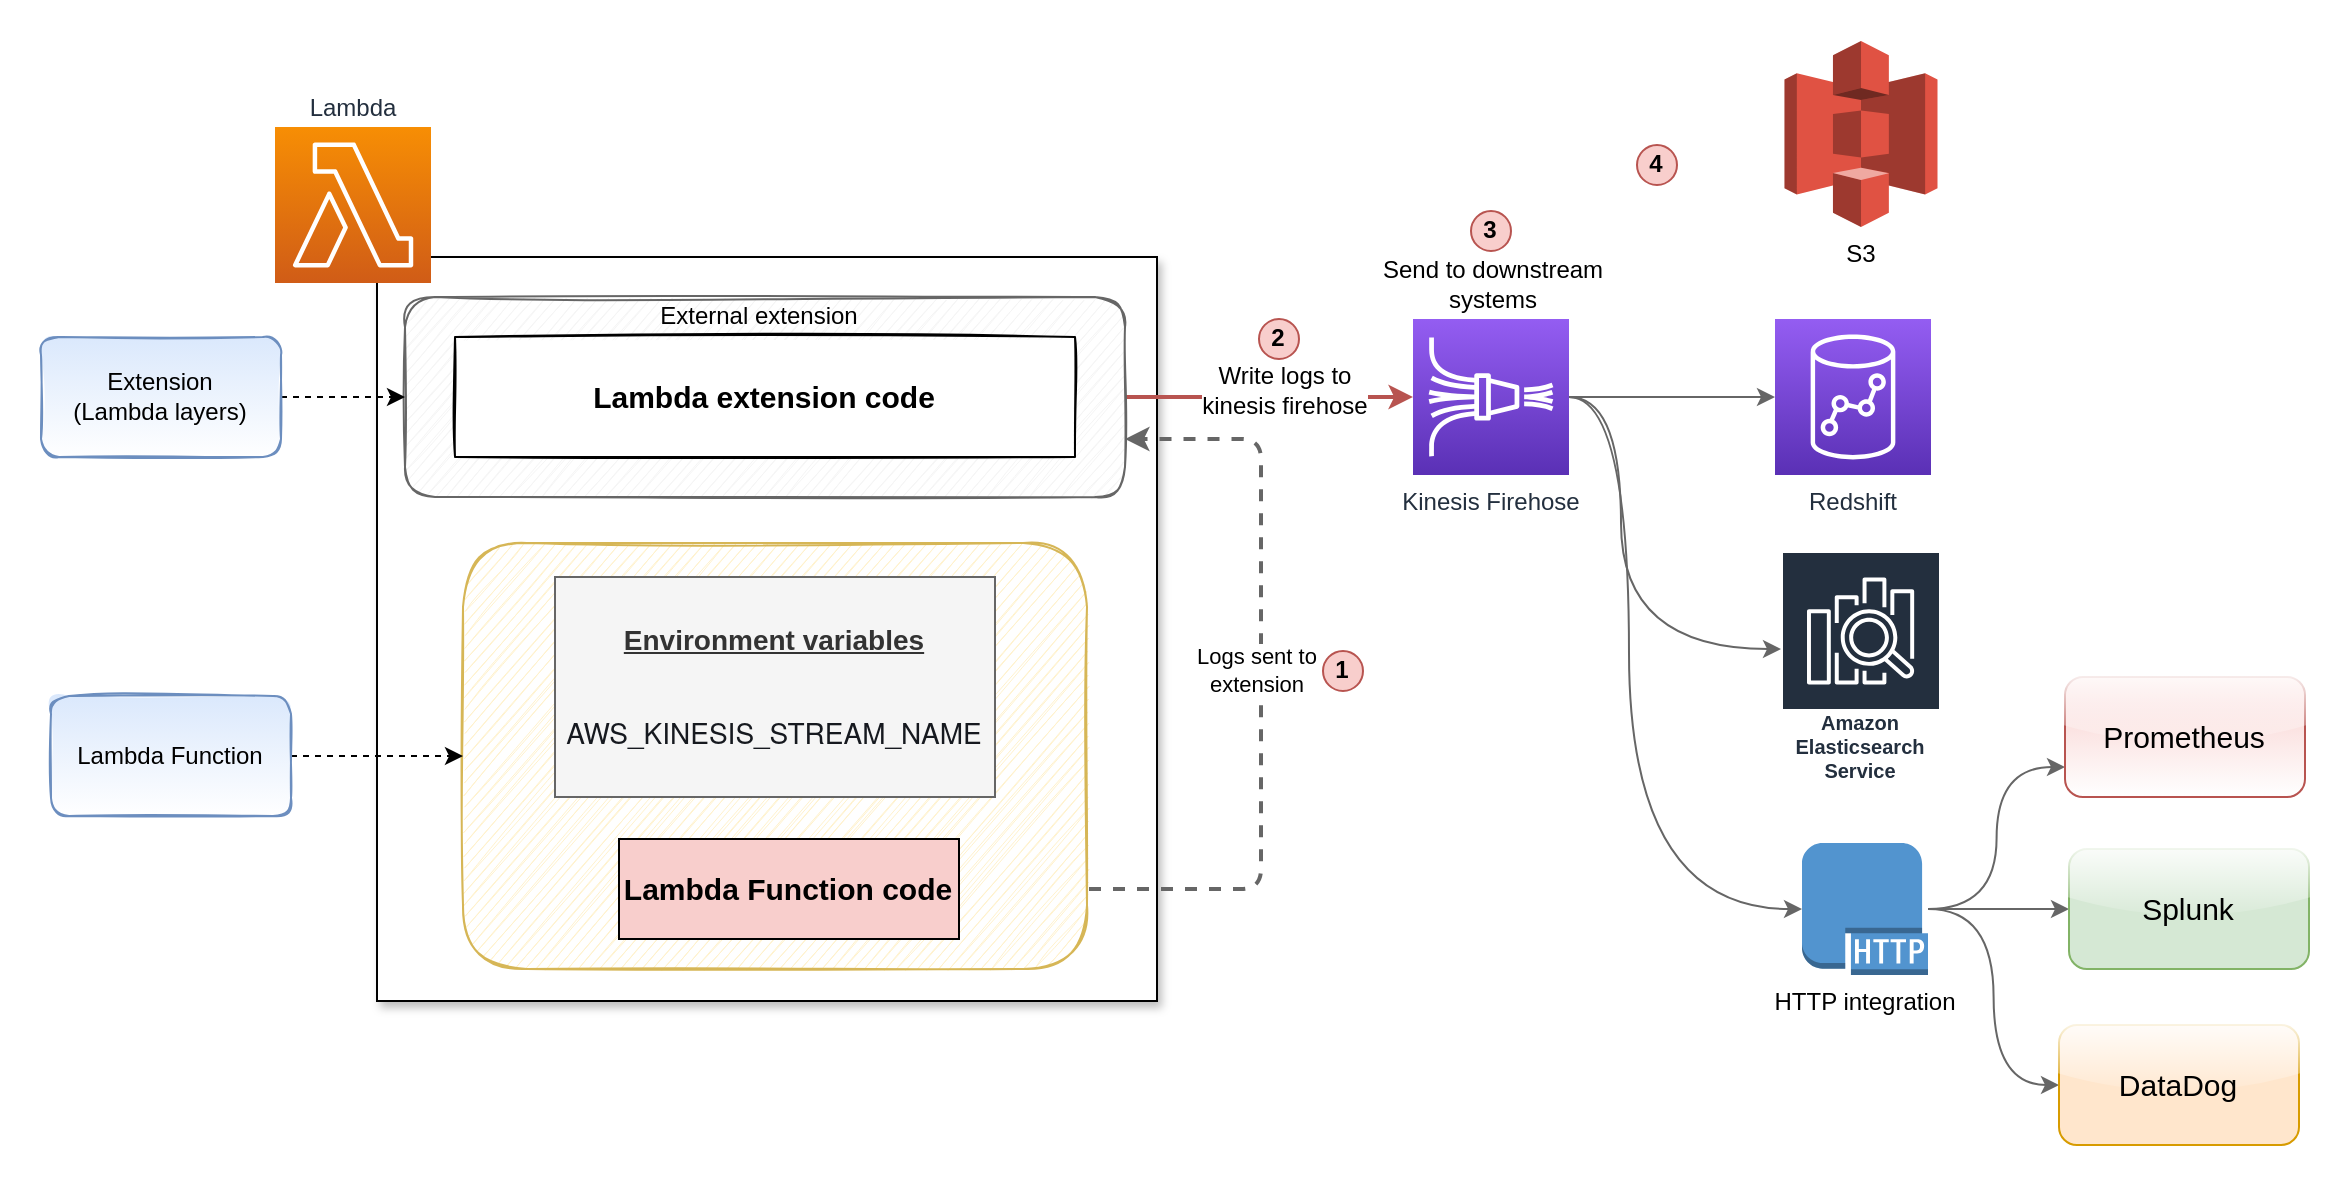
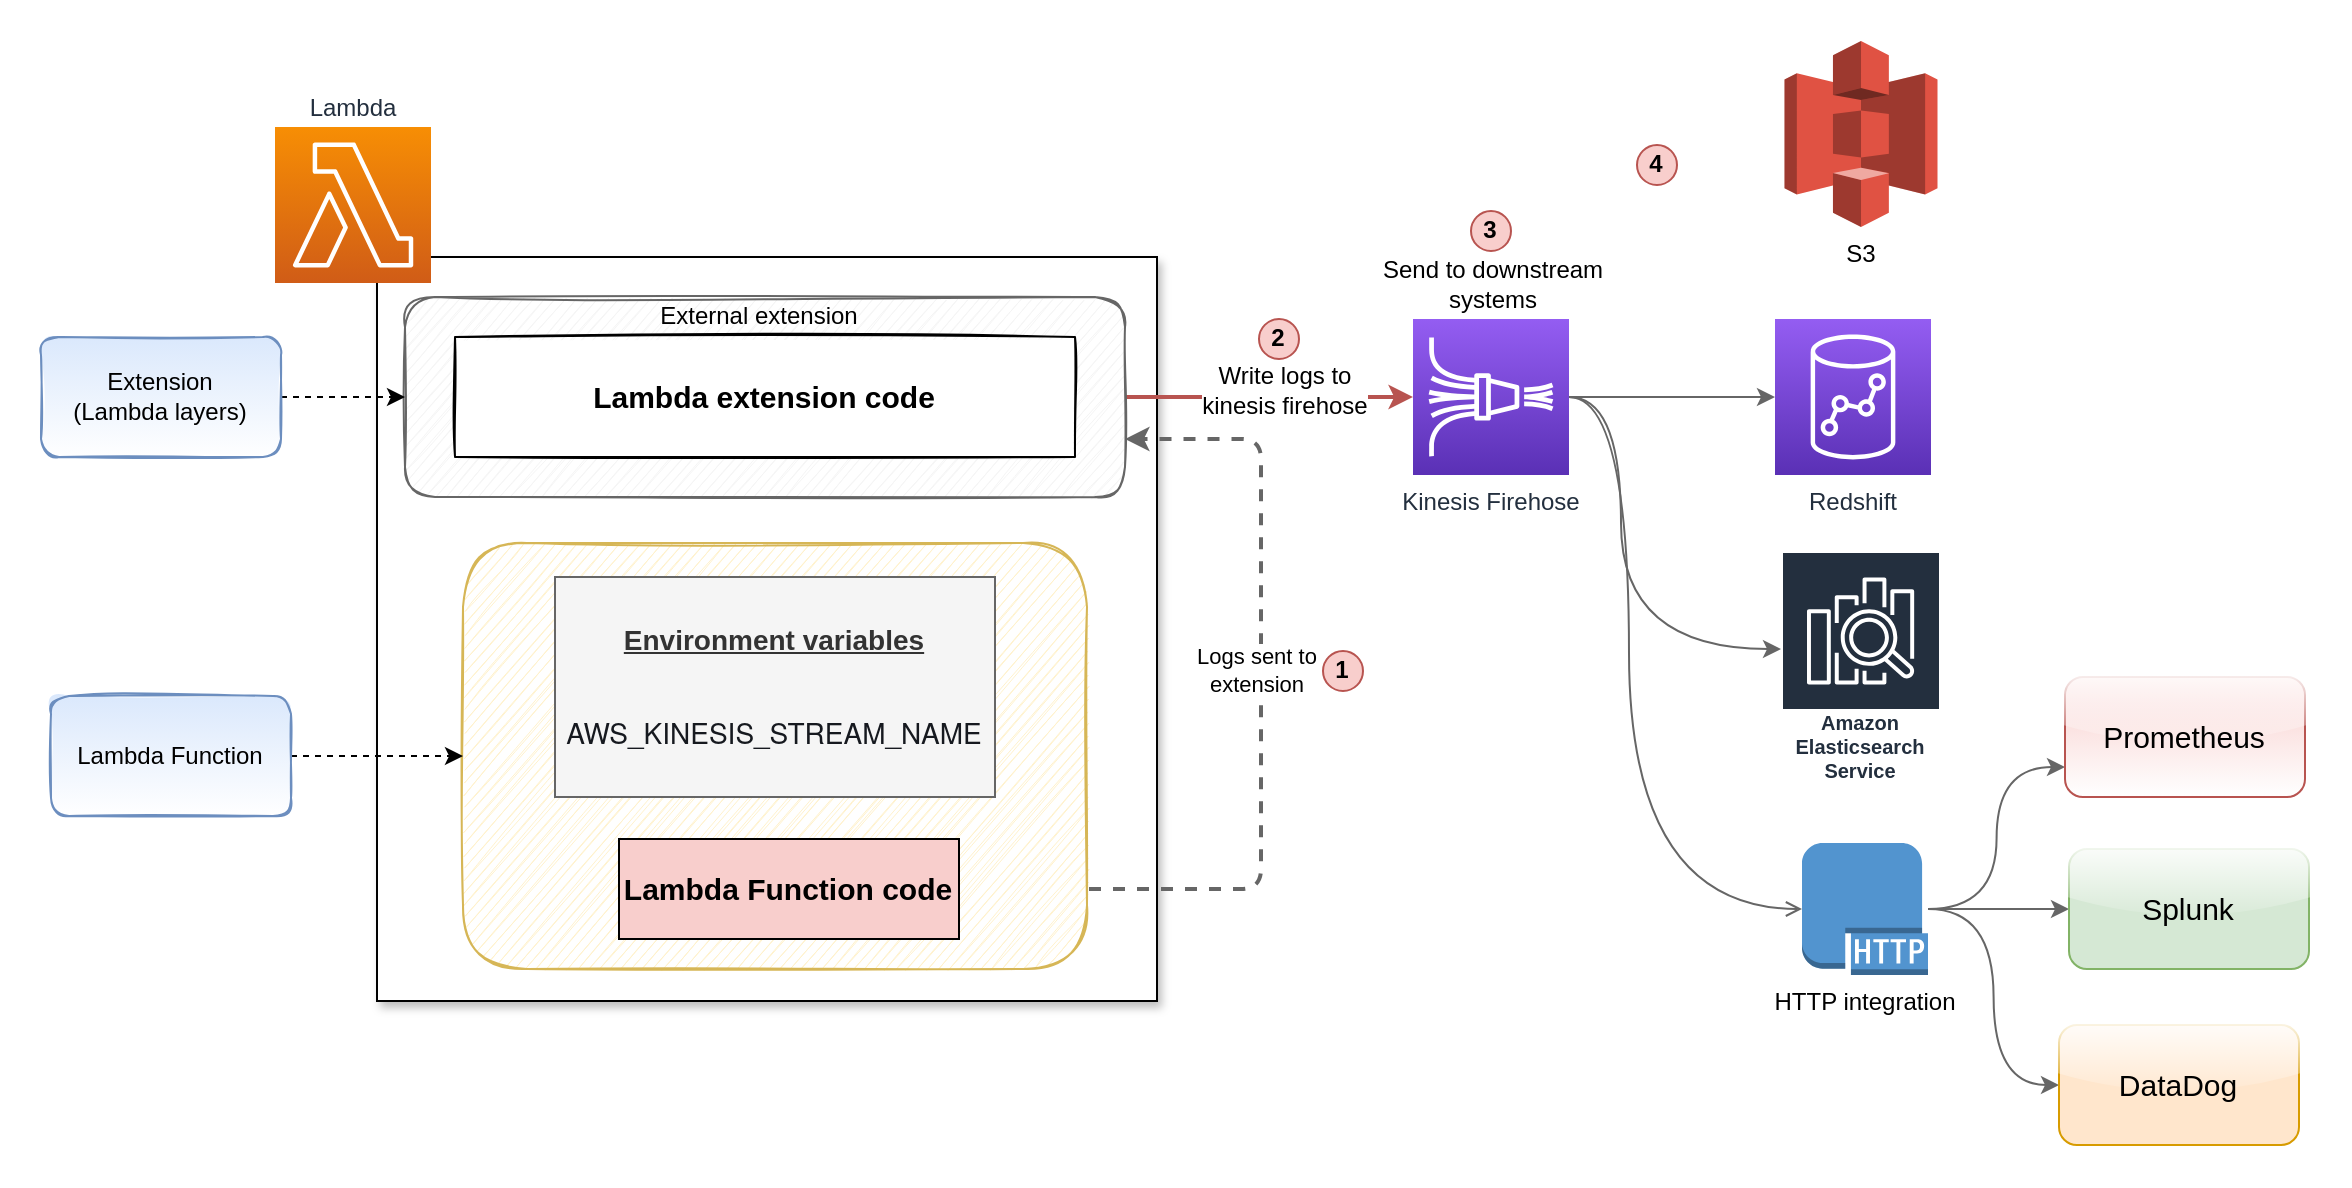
edge "Kinesis Firehose" -> "HTTP integration": arrowhead classic -> open
